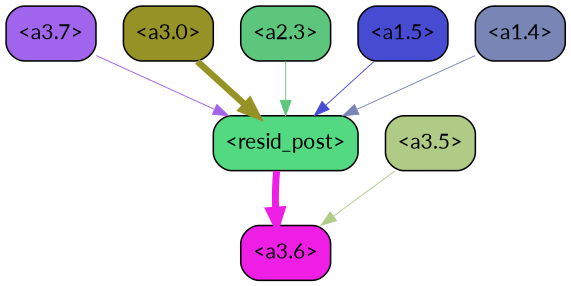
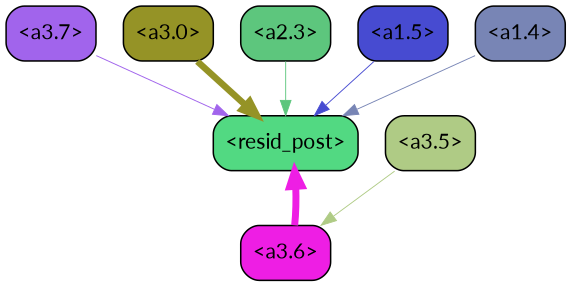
edge "<resid_post>" -> "<a3.6>": reversed
